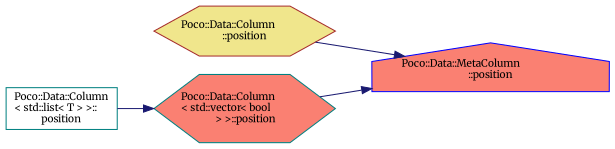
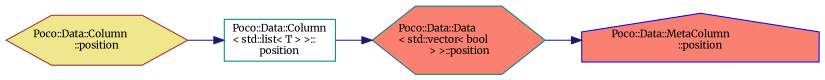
edge "Poco::Data::Column ::position" -> "Poco::Data::MetaColumn ::position": now "Poco::Data::Column ::position" -> "Poco::Data::Column < std::list< T > >:: position"
node "Poco::Data::Column < std::vector< bool > >::position": label "Poco::Data::Column < std::vector< bool > >::position" -> "Poco::Data::Data < std::vector< bool > >::position"
